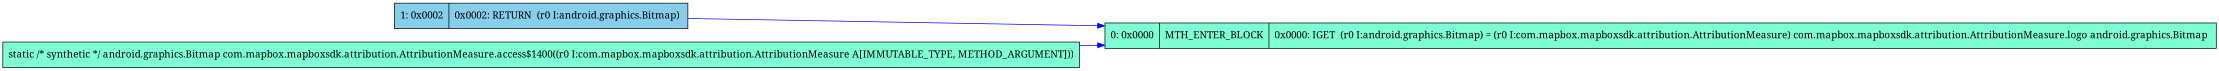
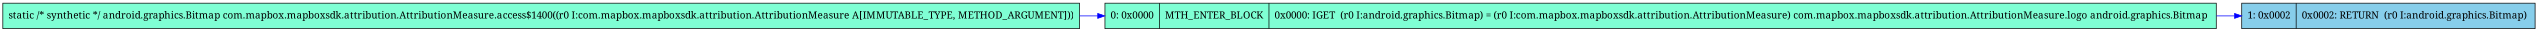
edge "1: 0x0002" -> "0: 0x0000": reversed
